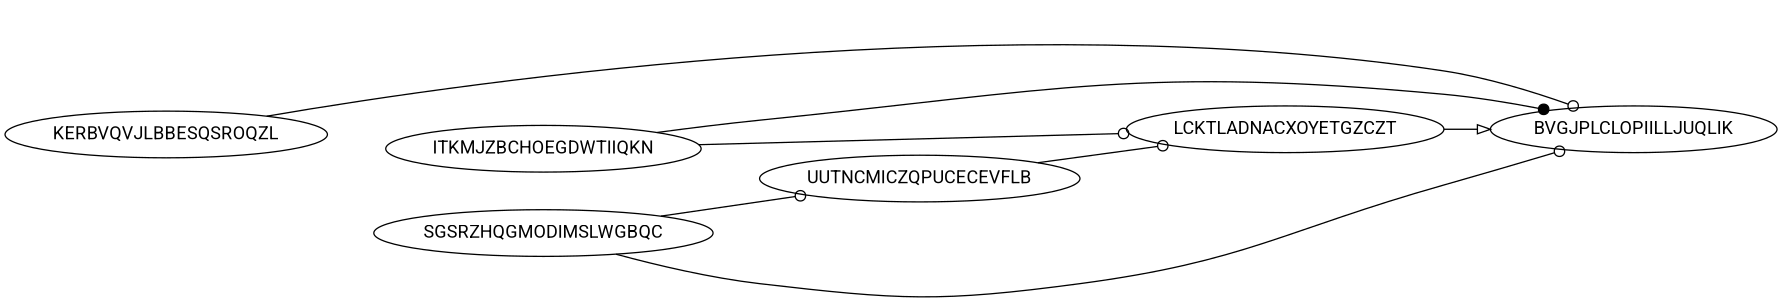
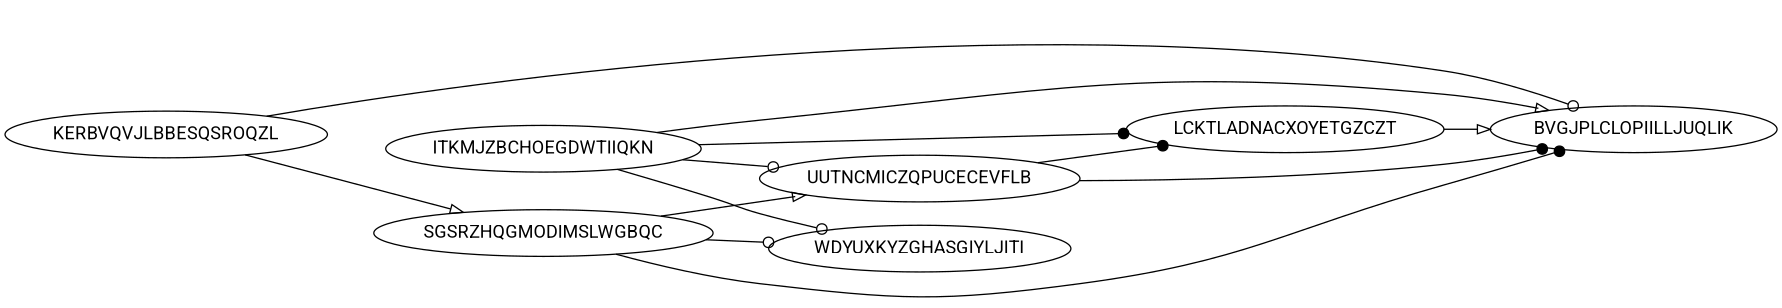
edge "ITKMJZBCHOEGDWTIIQKN" -> "BVGJPLCLOPIILLJUQLIK": arrowhead dot -> onormal
edge "ITKMJZBCHOEGDWTIIQKN" -> "LCKTLADNACXOYETGZCZT": arrowhead odot -> dot
edge "UUTNCMICZQPUCECEVFLB" -> "LCKTLADNACXOYETGZCZT": arrowhead odot -> dot
edge "ITKMJZBCHOEGDWTIIQKN" -> "UUTNCMICZQPUCECEVFLB": added
edge "UUTNCMICZQPUCECEVFLB" -> "BVGJPLCLOPIILLJUQLIK": added
edge "KERBVQVJLBBESQSROQZL" -> "SGSRZHQGMODIMSLWGBQC": added
edge "SGSRZHQGMODIMSLWGBQC" -> "UUTNCMICZQPUCECEVFLB": arrowhead odot -> onormal
node "WDYUXKYZGHASGIYLJITI": added
edge "SGSRZHQGMODIMSLWGBQC" -> "BVGJPLCLOPIILLJUQLIK": arrowhead odot -> dot
